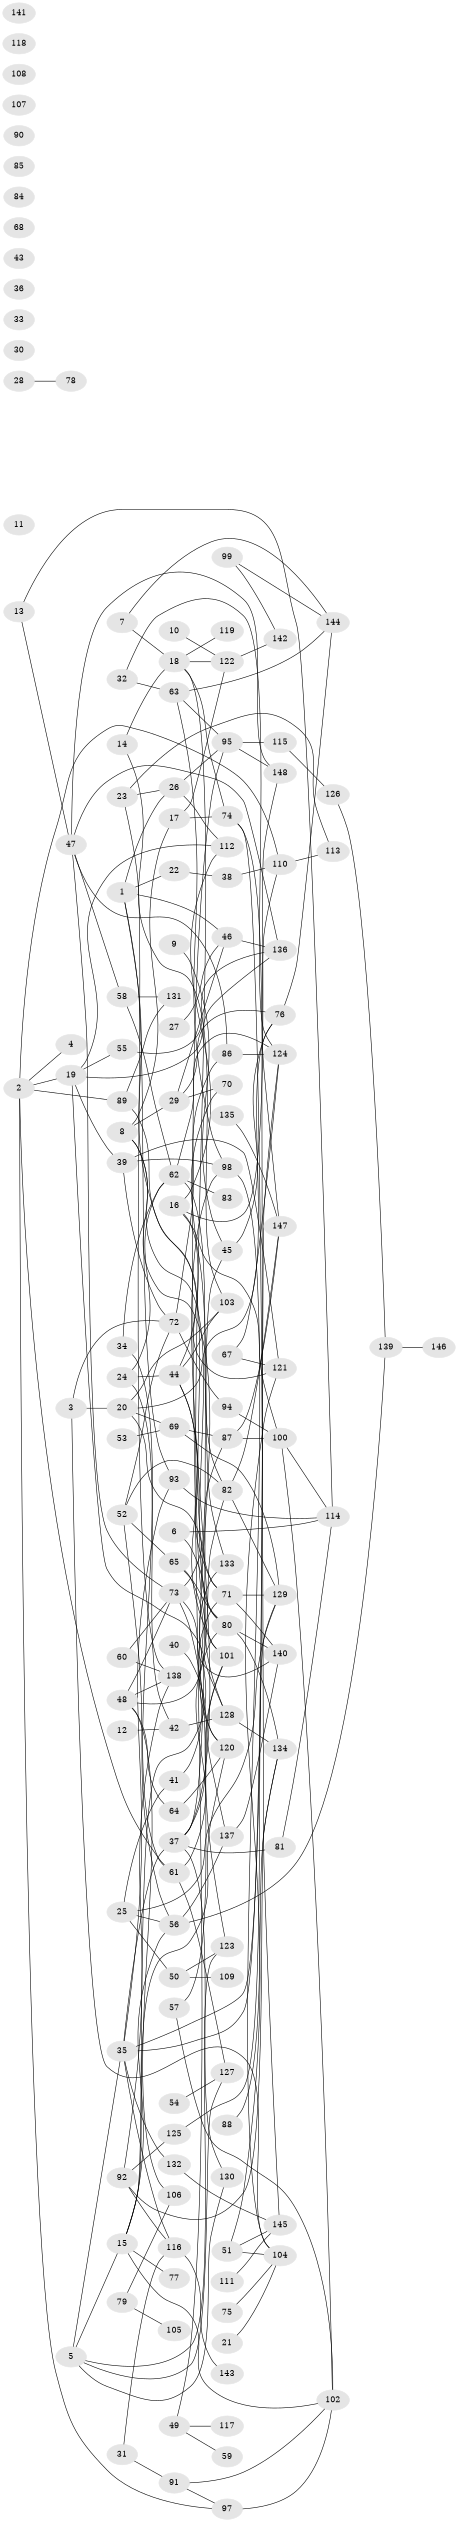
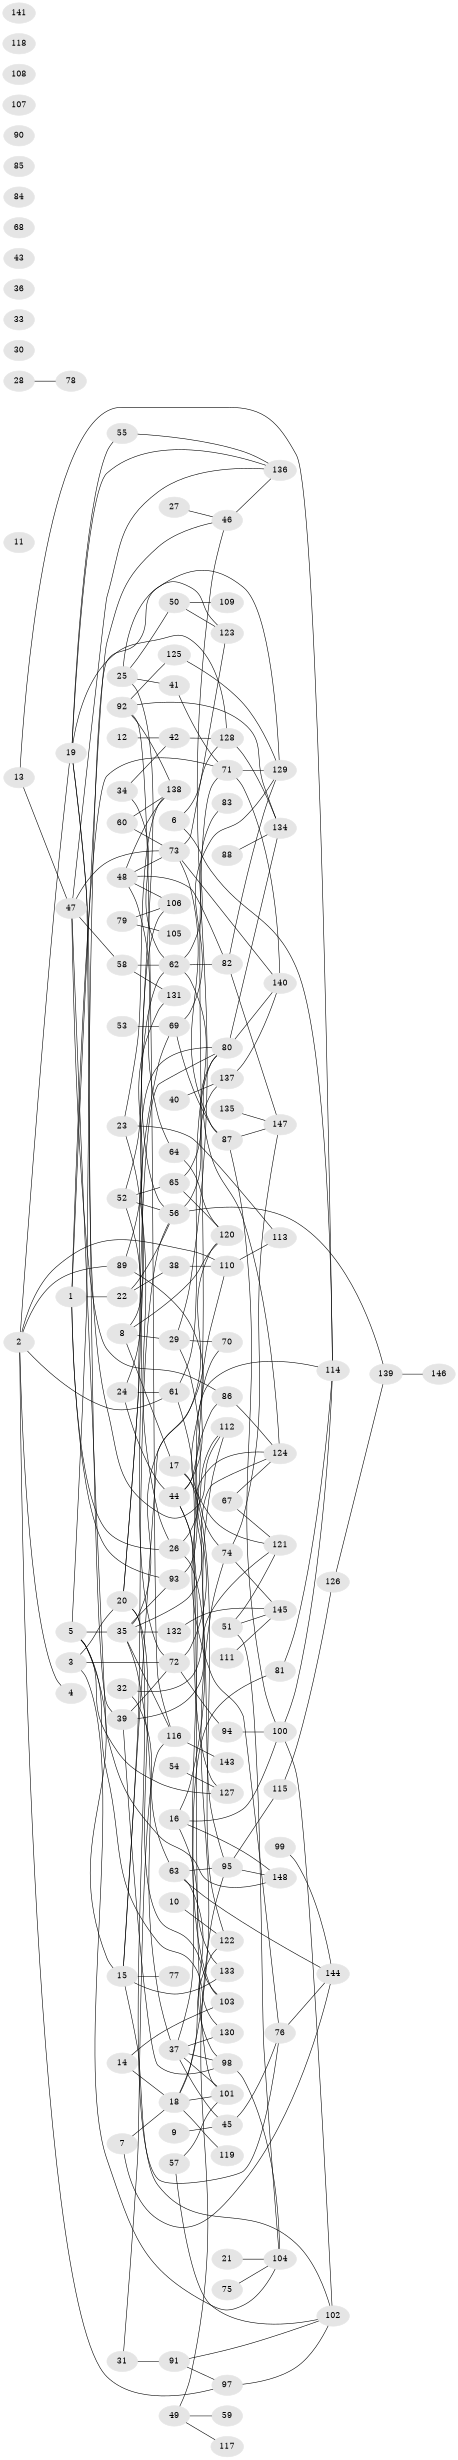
node "142": removed
edge "56" -- "22": added
edge "82" -- "52": now "106" -- "52"
